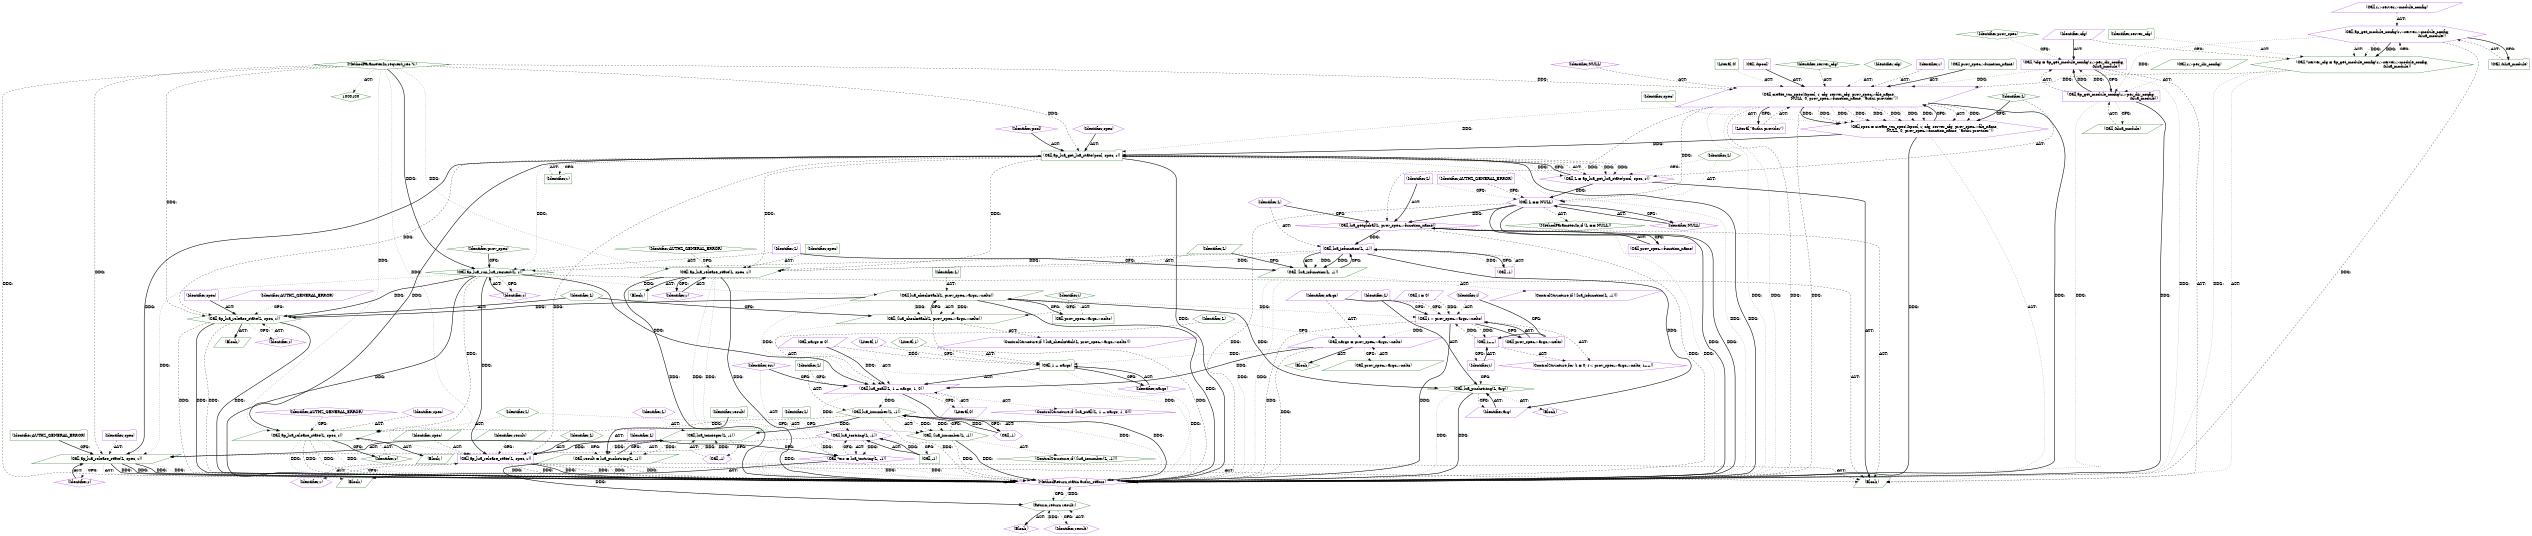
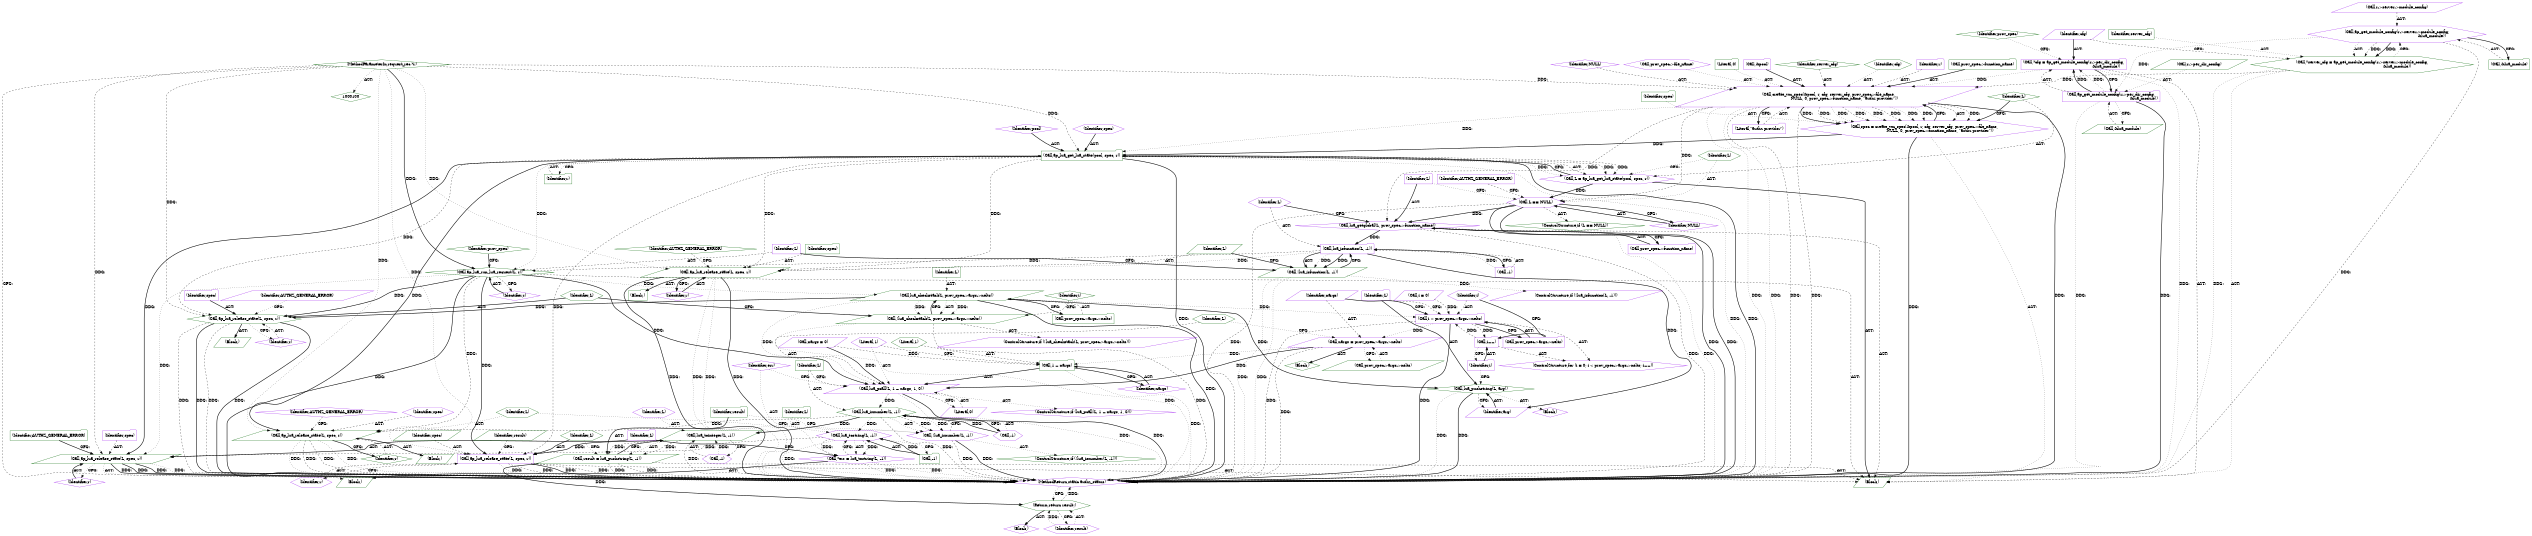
node "(Call,prov_spec->file_name)": added
node "(MethodParameterIn,if (L == NULL))": label "(MethodParameterIn,if (L == NULL))" -> "(ControlStructure,if (L == NULL))"
edge "(MethodParameterIn,request_rec *r)" -> "(MethodReturn,static authz_status)": label "DDG: " -> "CFG: "
edge "(Call,!lua_isfunction(L, -1))" -> "(ControlStructure,if (!lua_isfunction(L, -1)))": label "AST: " -> "DDG: "
edge "(Identifier,err)" -> "(Call,lua_pcall(L, 1 + nargs, 1, 0))": style bold -> dotted
edge "(Call,lua_pcall(L, 1 + nargs, 1, 0))" -> "(Call,lua_tostring(L, -1))": now "(Call,lua_isnumber(L, -1))" -> "(Call,lua_tostring(L, -1))"
node "(Call,!lua_isnumber(L, -1))": color darkgreen -> purple
edge "(Call,lua_tointeger(L, -1))" -> "(MethodReturn,static authz_status)": added, label "DDG:"
